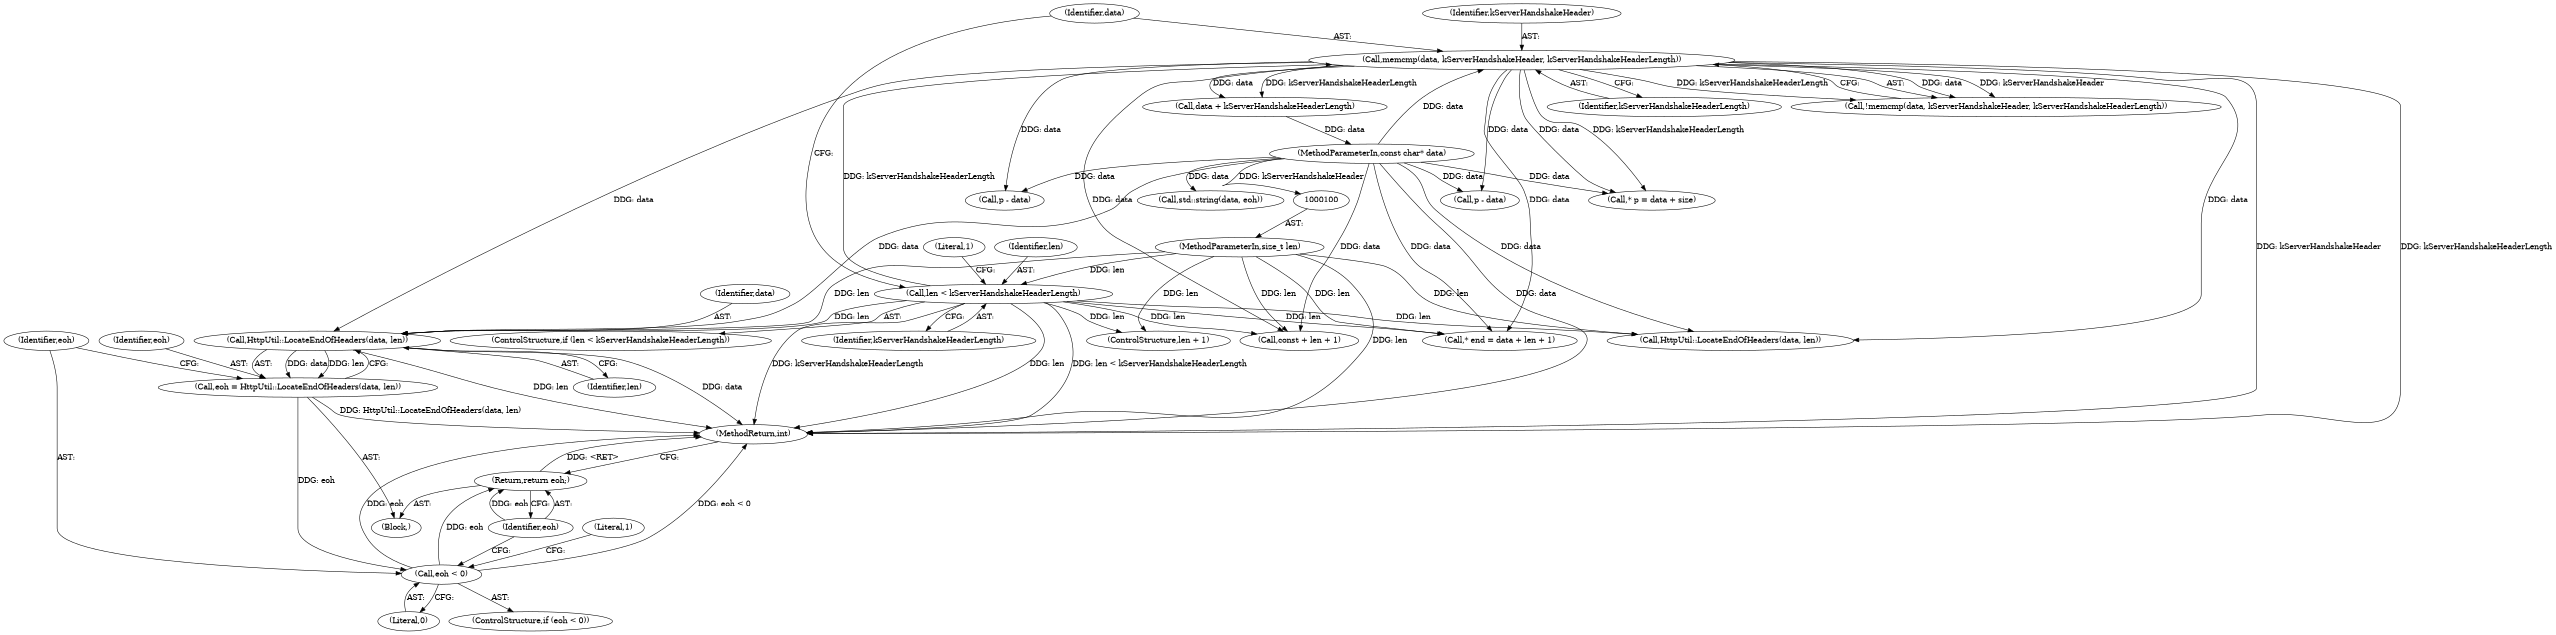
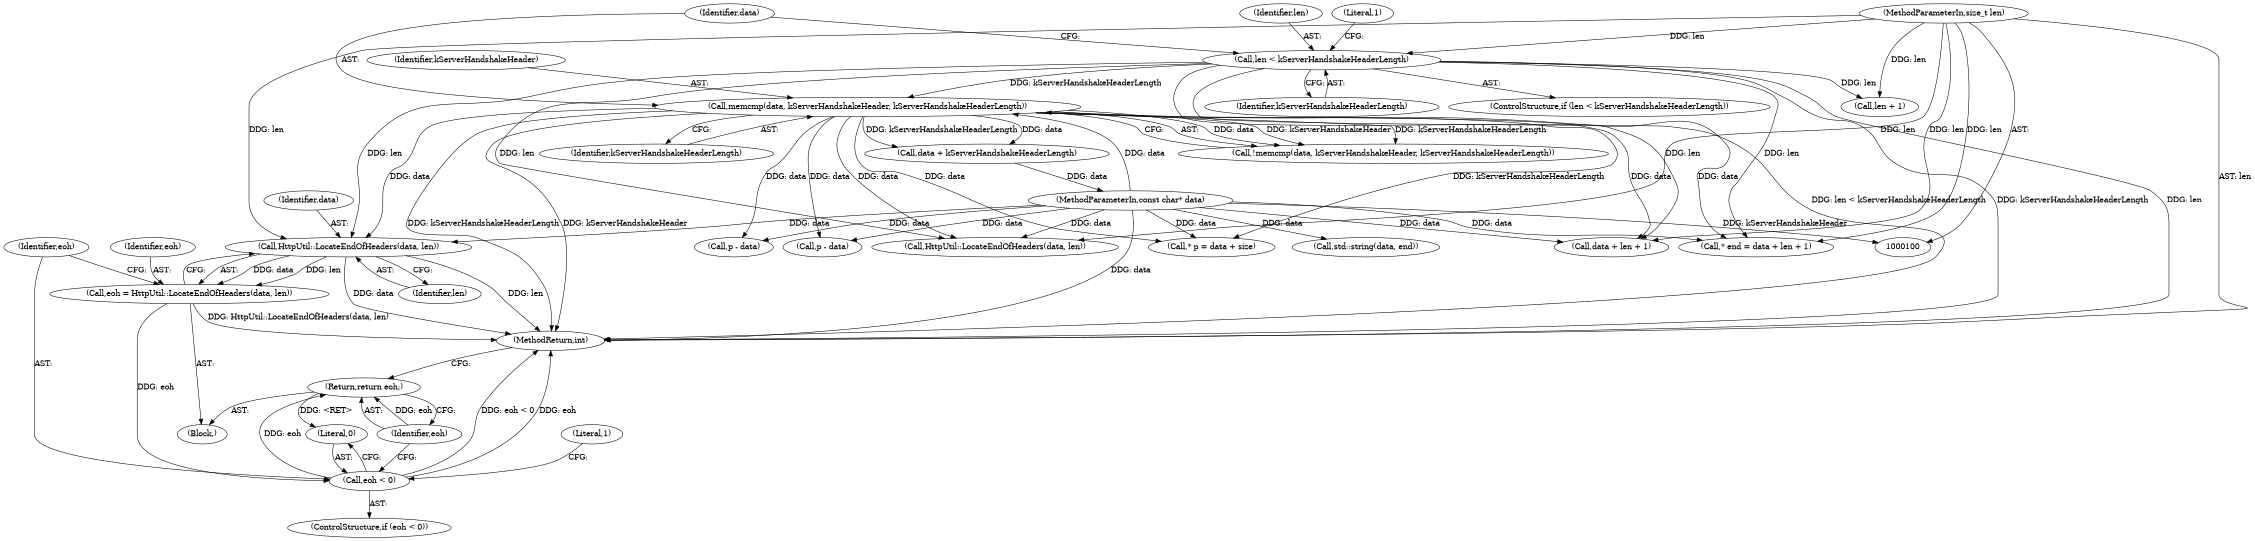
node "(Call,std::string(data, eoh))": label "(Call,std::string(data, eoh))" -> "(Call,std::string(data, end))"
edge "1000100" -> "(MethodParameterIn,size_t len)": reversed
node "(ControlStructure,len + 1)": label "(ControlStructure,len + 1)" -> "(Call,len + 1)"
node "(Call,const + len + 1)": label "(Call,const + len + 1)" -> "(Call,data + len + 1)"
edge "(MethodParameterIn,size_t len)" -> "(MethodReturn,int)": label "DDG: len" -> "AST: len"
edge "(Return,return eoh;)" -> "(MethodReturn,int)": now "(Return,return eoh;)" -> "(Literal,0)"
